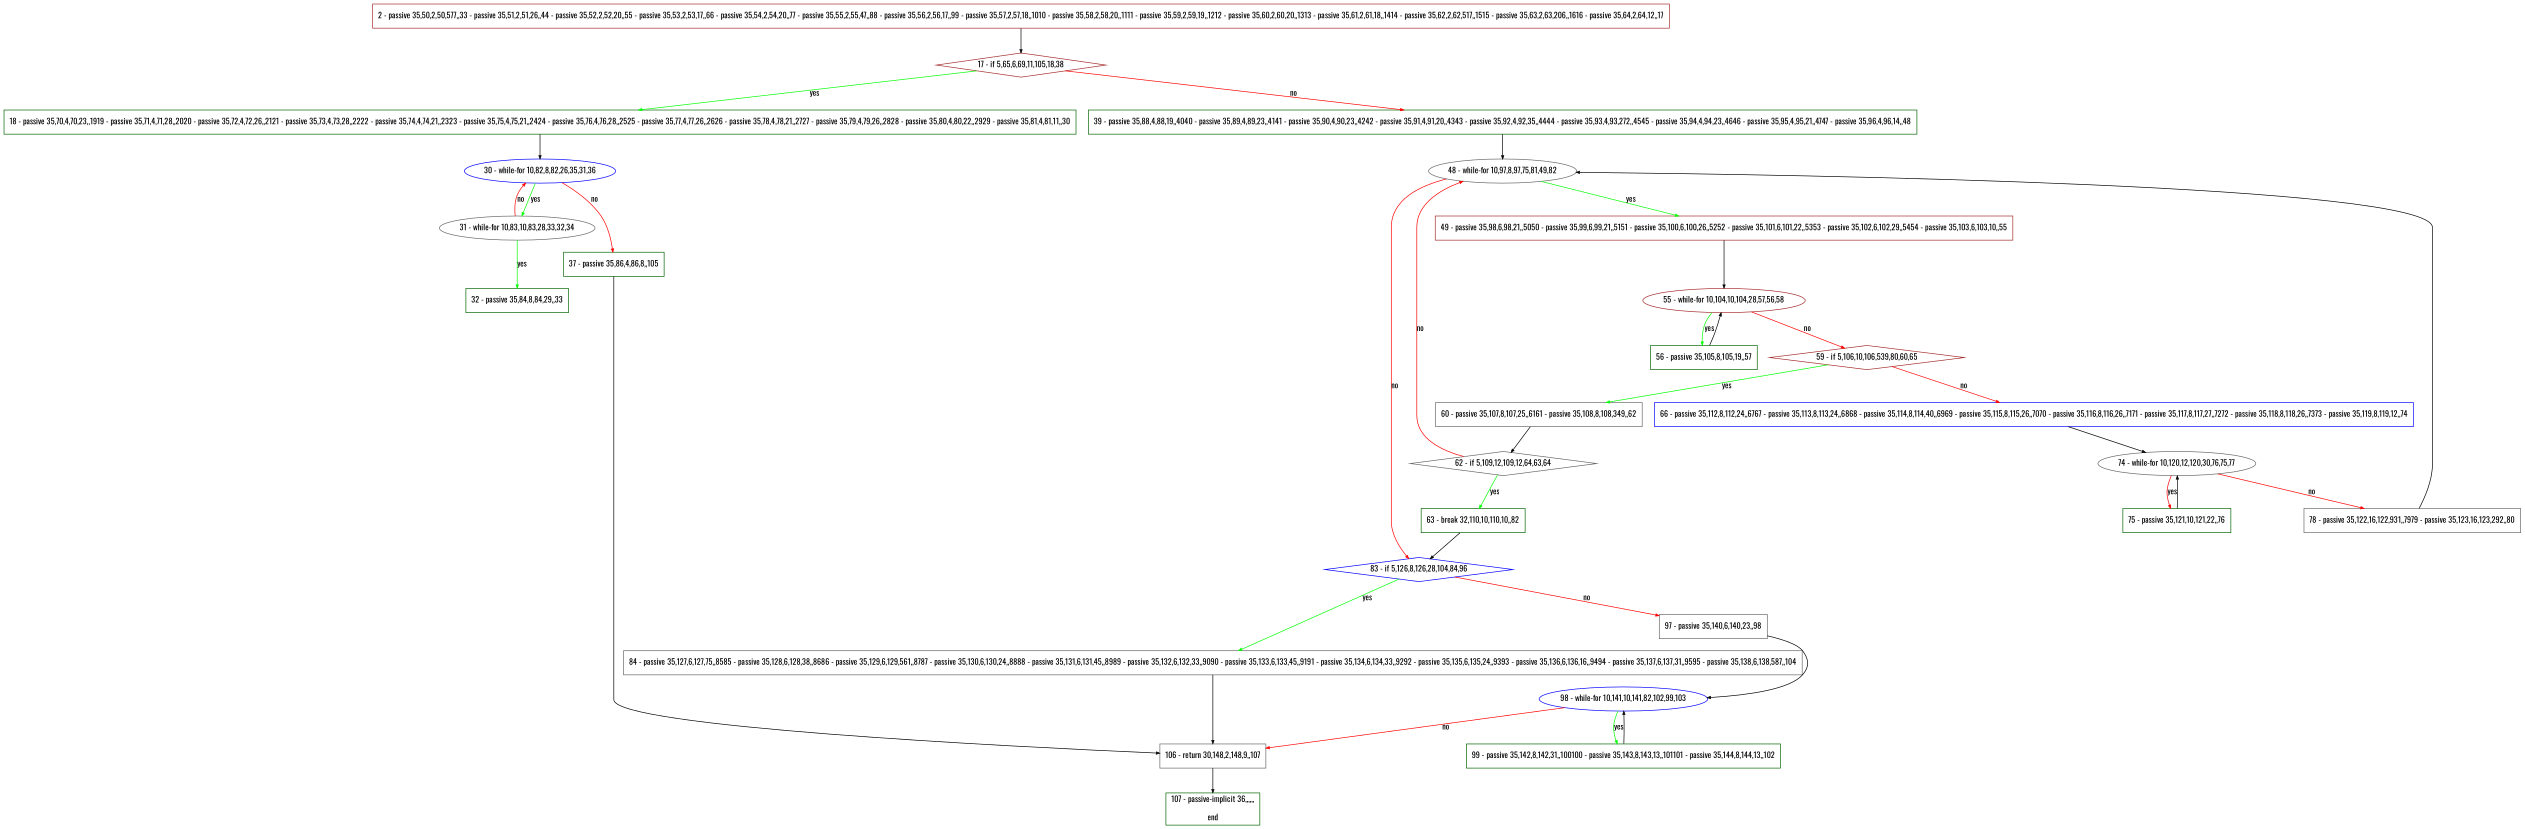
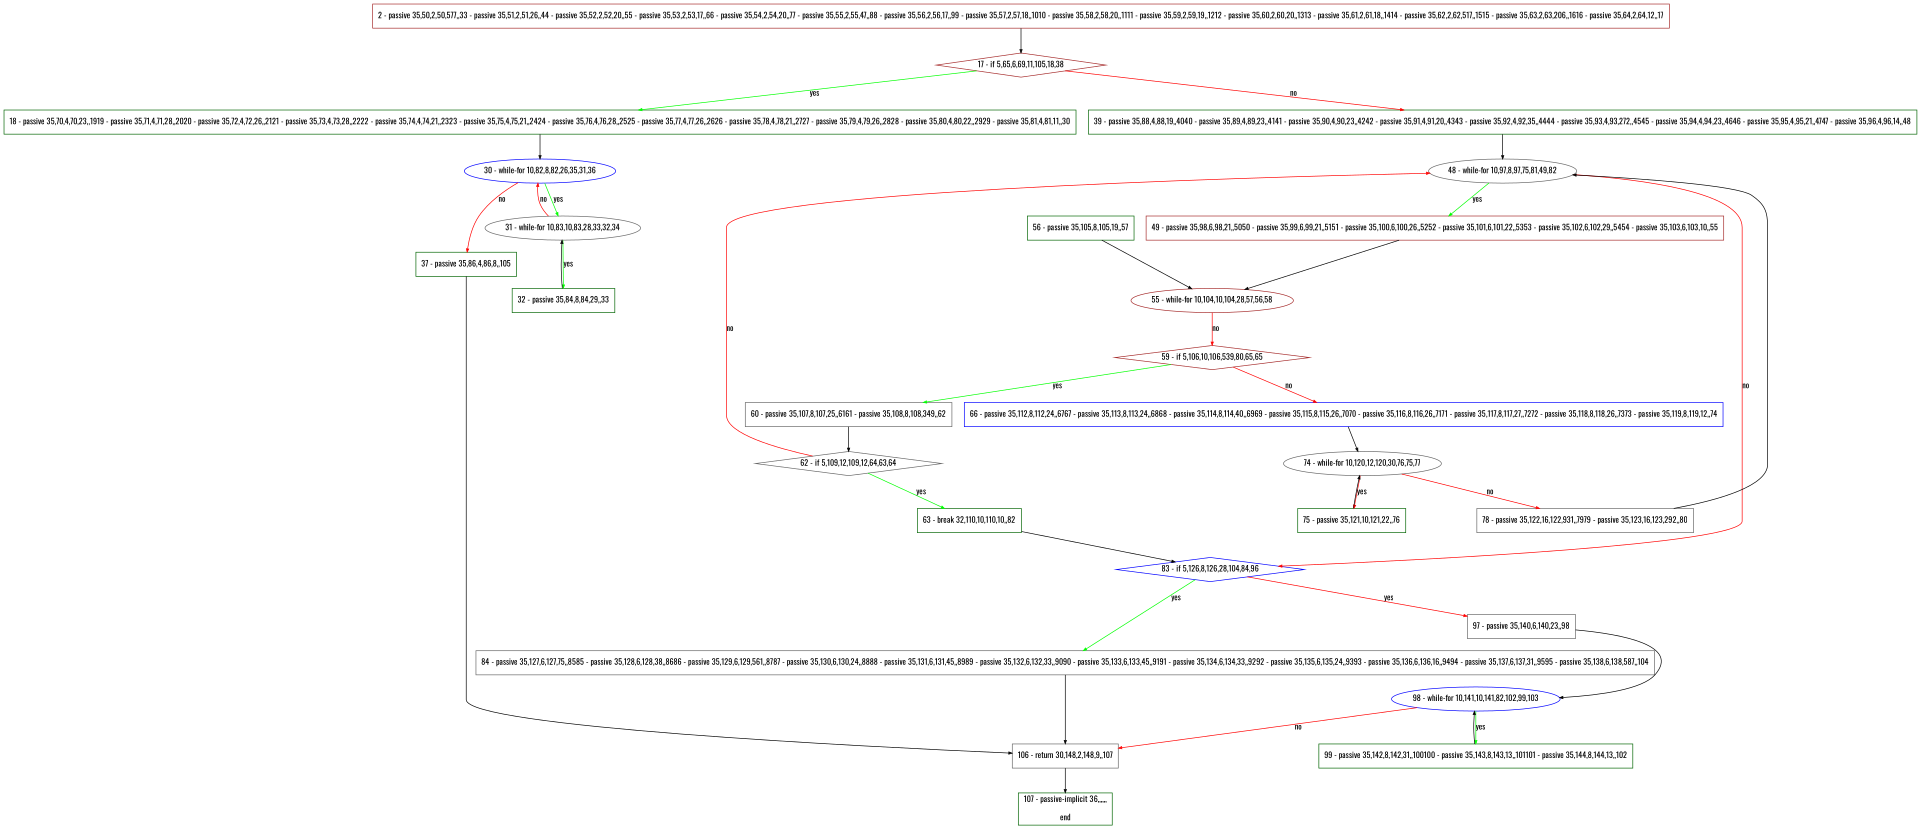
edge "32 - passive 35,84,8,84,29,,33" -> "31 - while-for 10,83,10,83,28,33,32,34": added
edge "55 - while-for 10,104,10,104,28,57,56,58" -> "56 - passive 35,105,8,105,19,,57": removed, label "yes"
node "59 - if 5,106,10,106,539,80,60,65": label "59 - if 5,106,10,106,539,80,60,65" -> "59 - if 5,106,10,106,539,80,65,65"
edge "83 - if 5,126,8,126,28,104,84,96" -> "97 - passive 35,140,6,140,23,,98": label "no" -> "yes"
